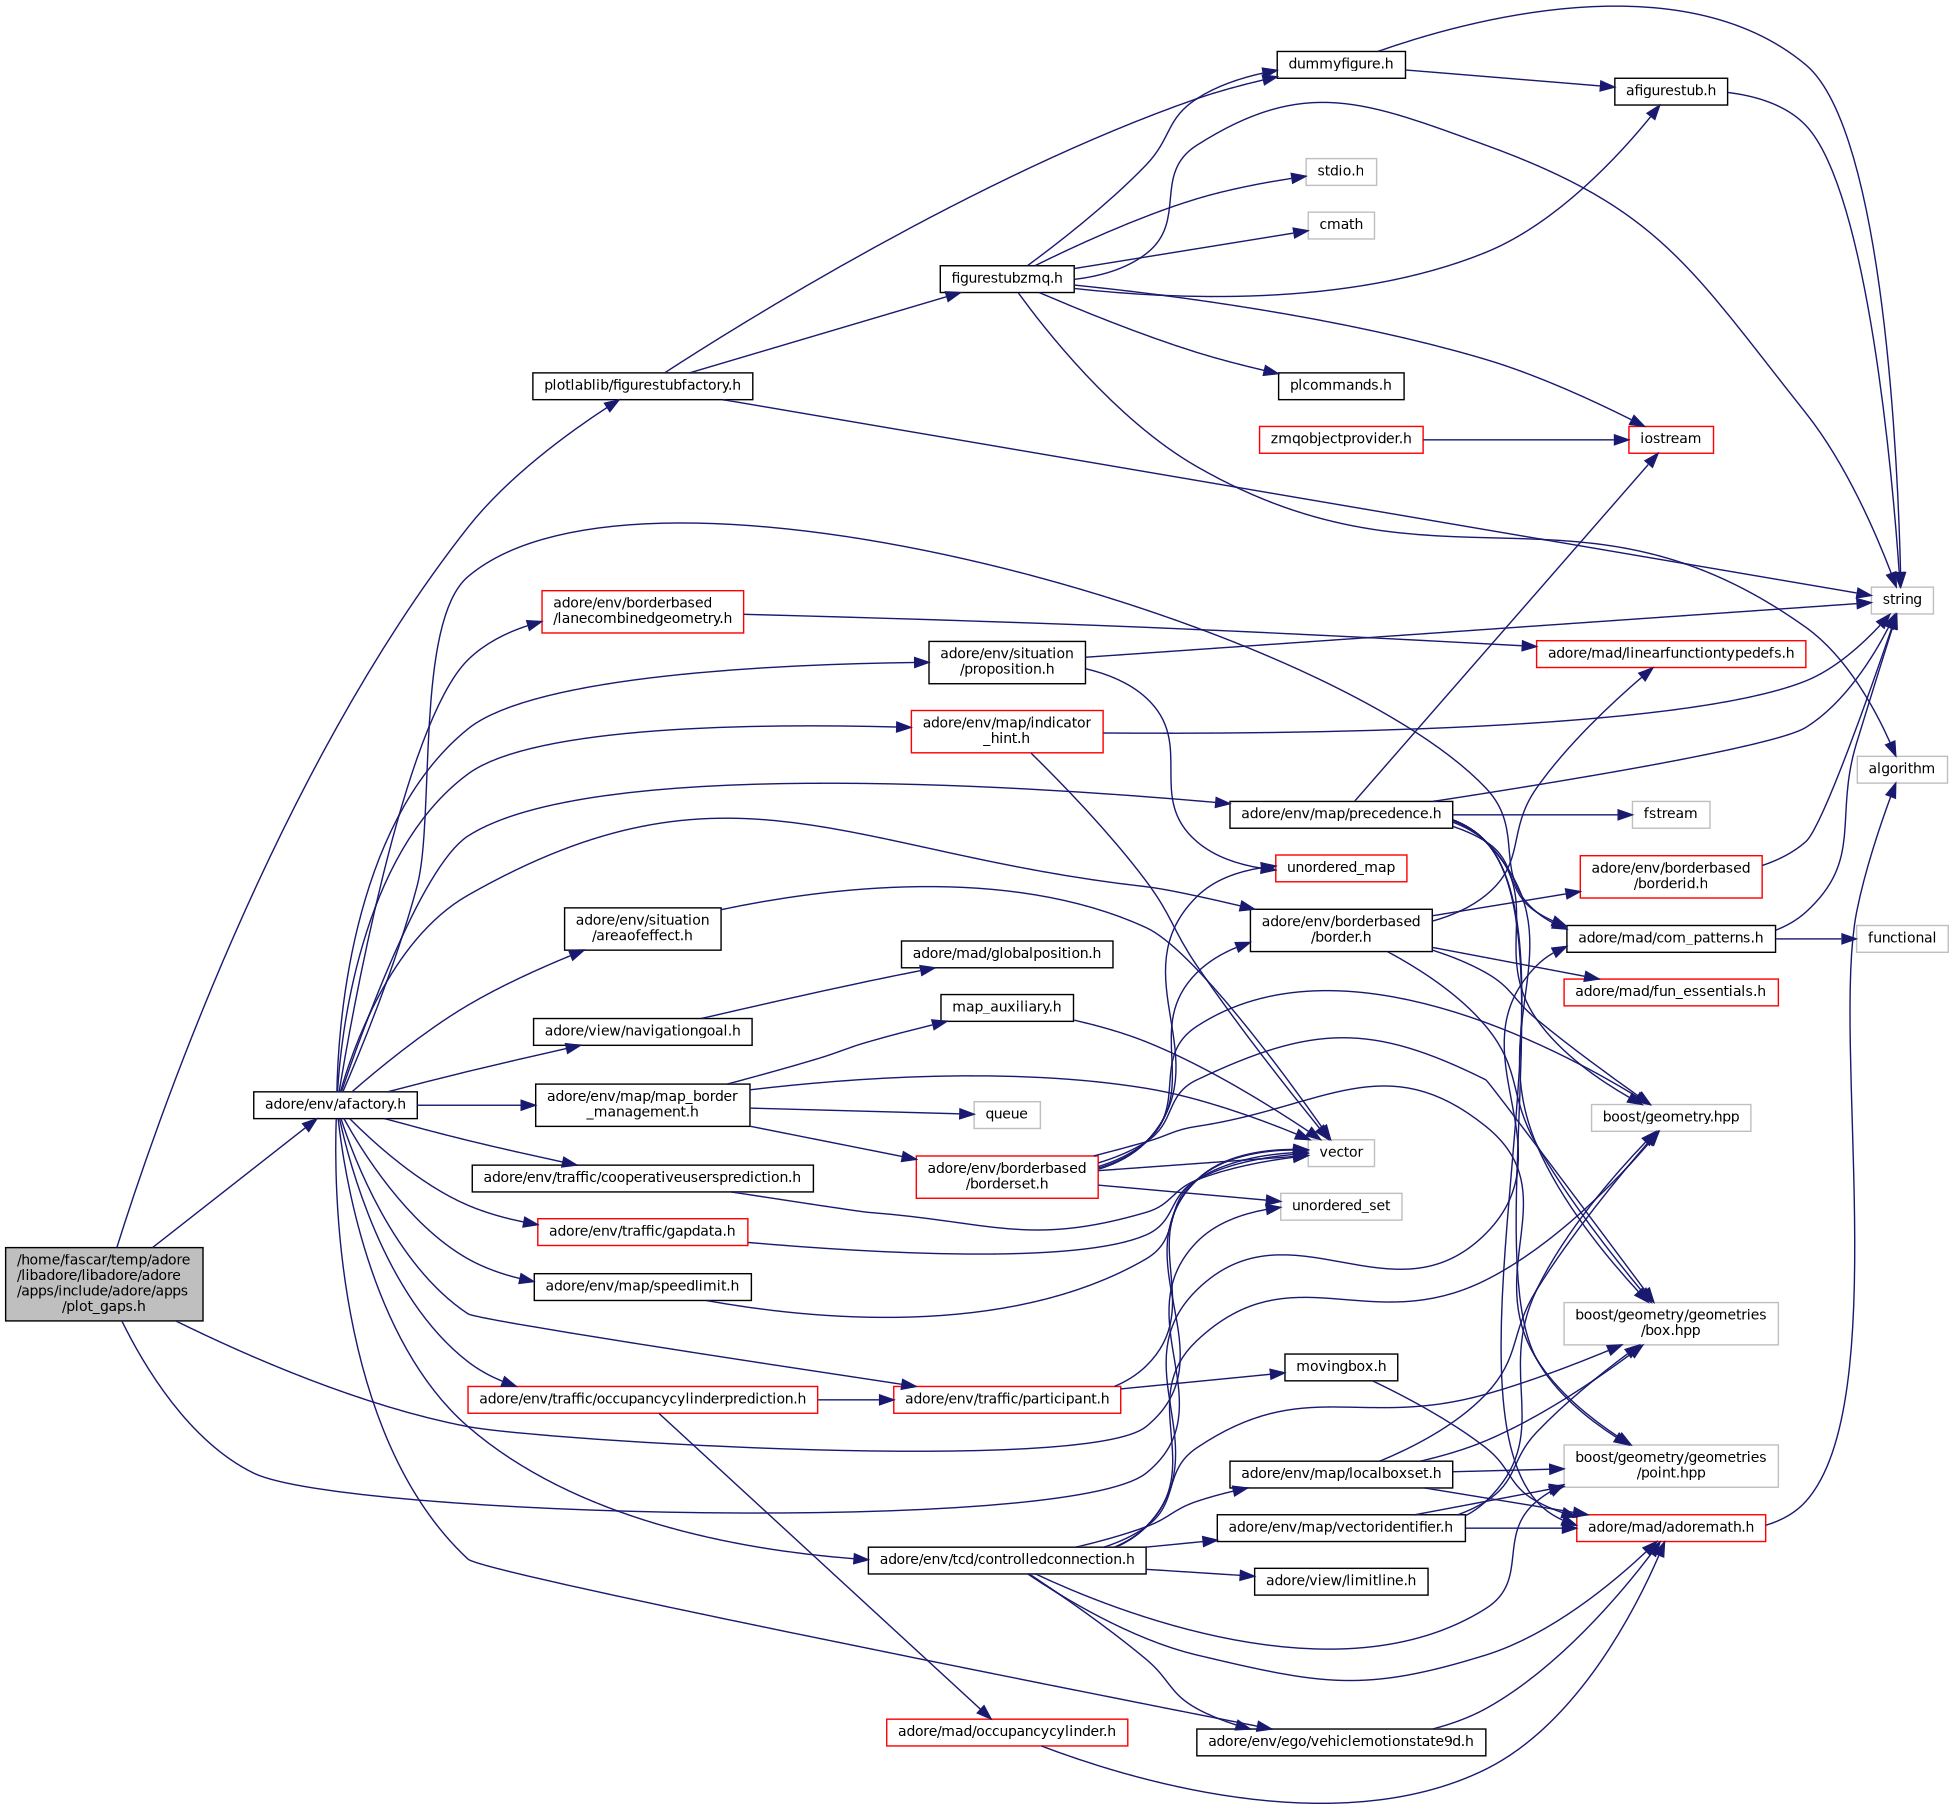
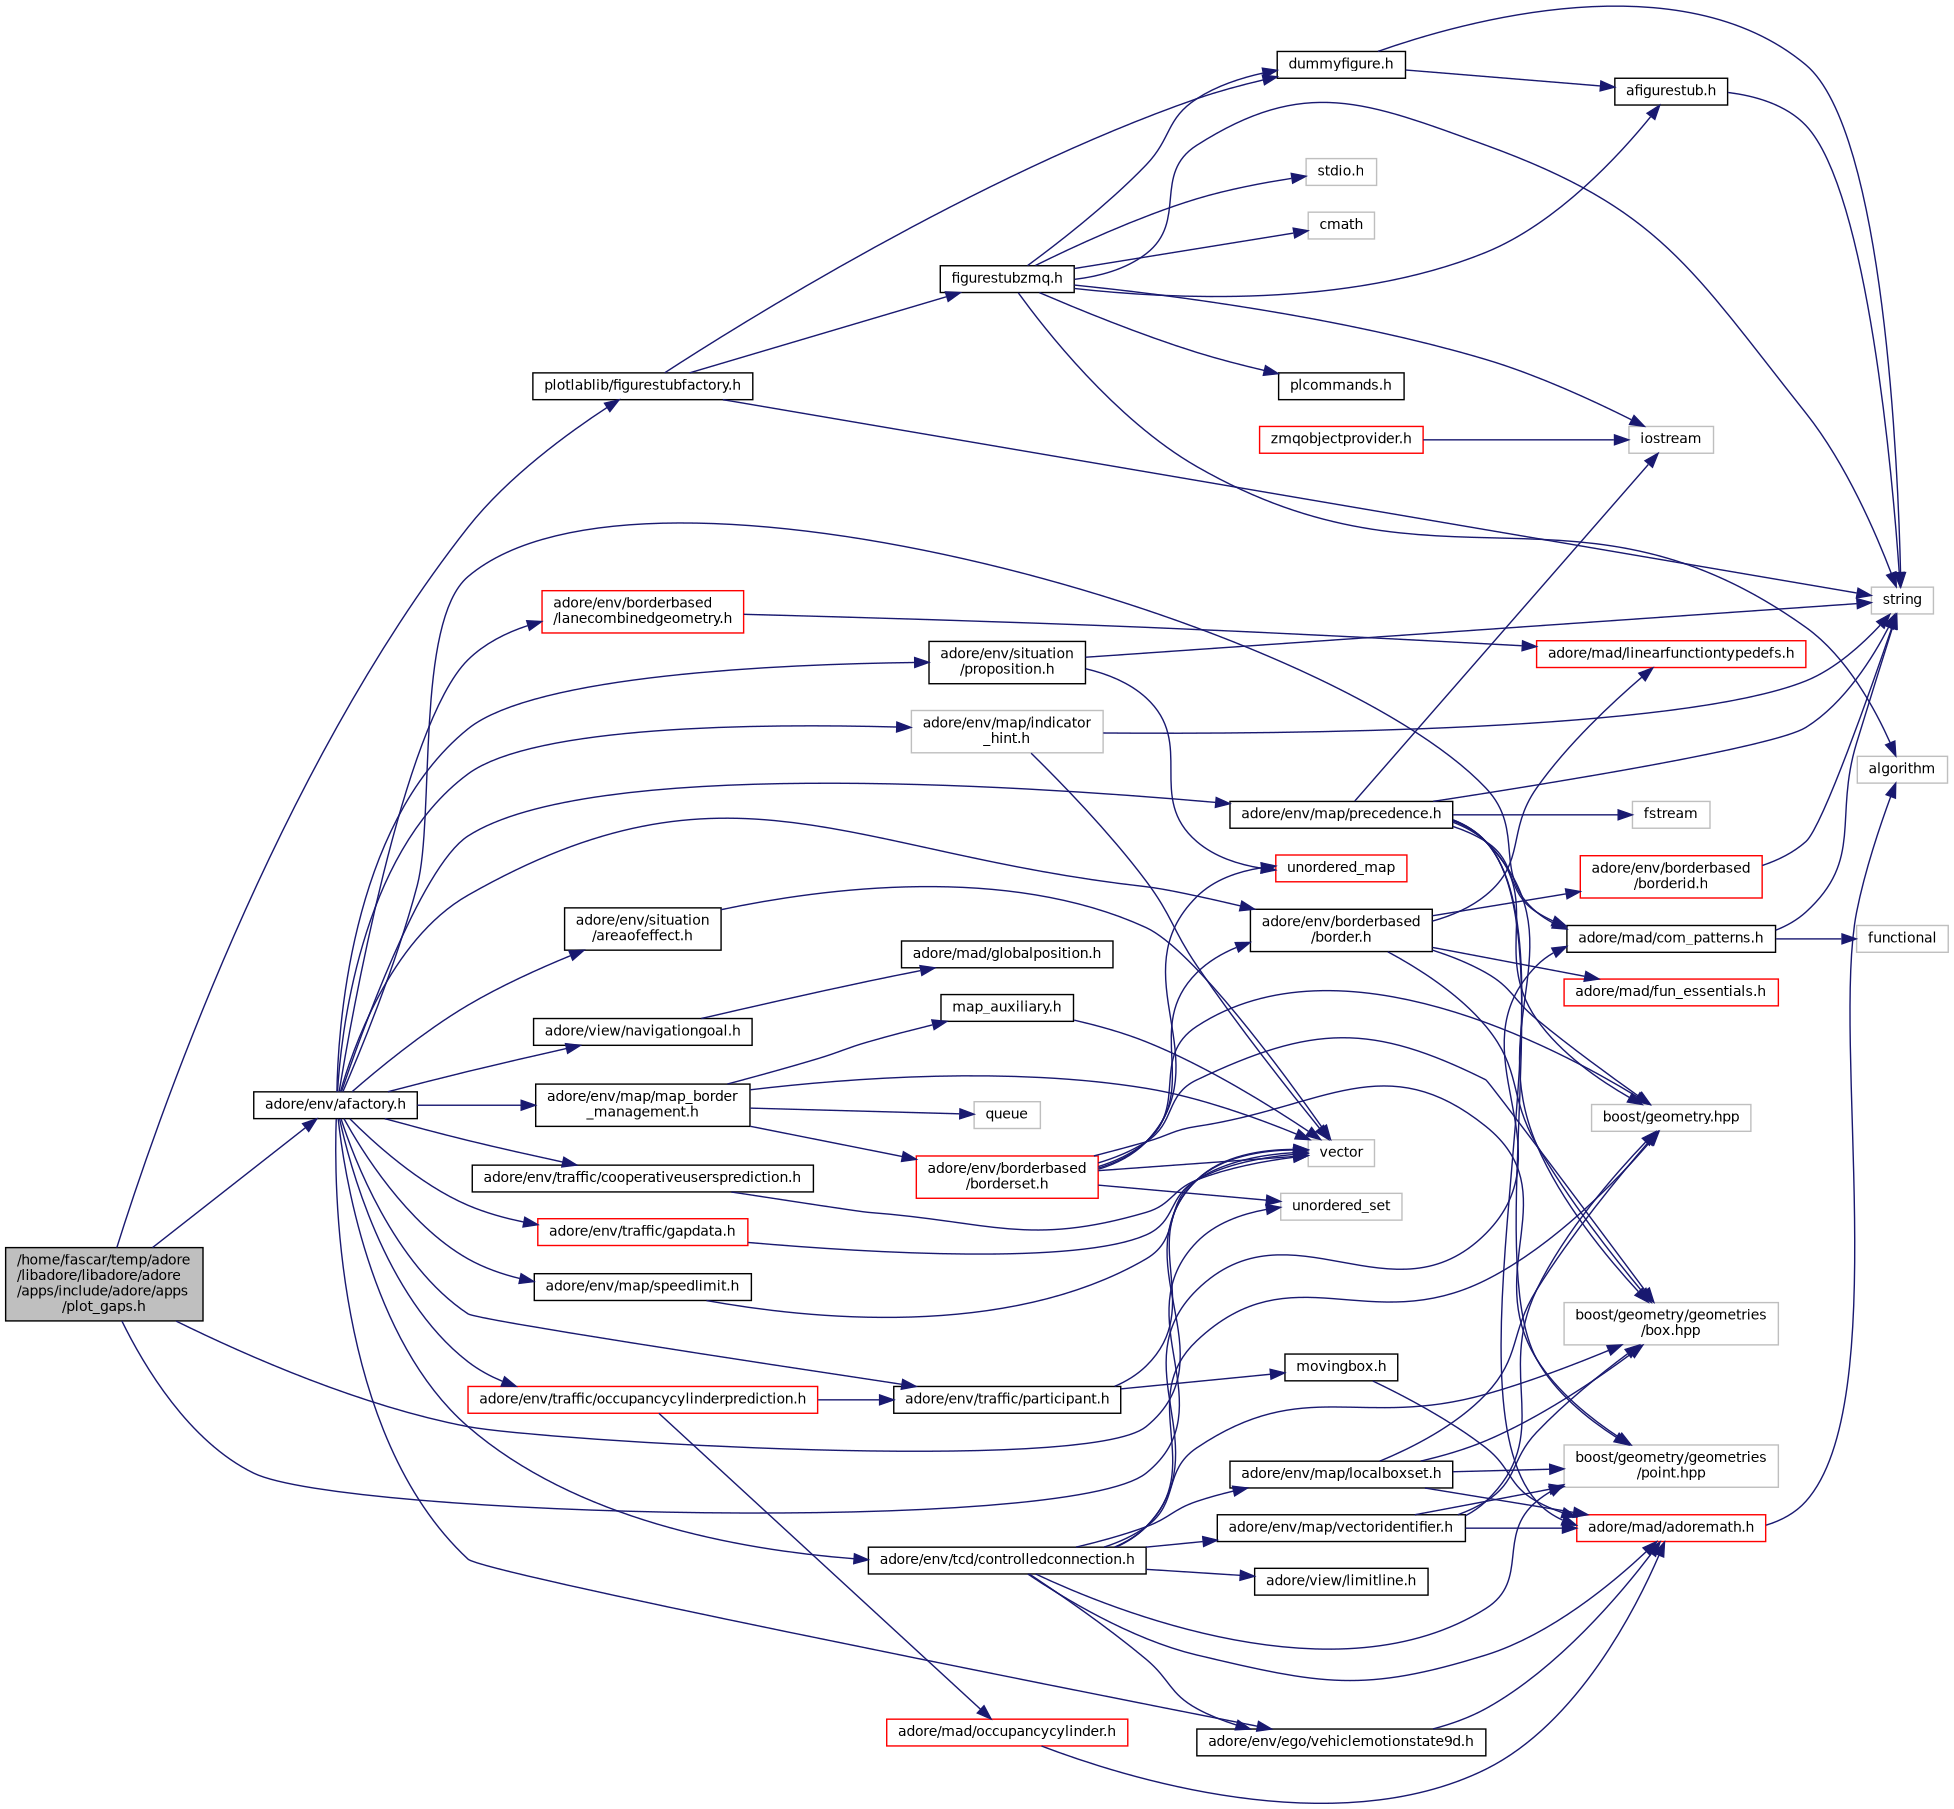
node "iostream": color red -> grey75
node "adore/env/map/indicator _hint.h": color red -> grey75
node "adore/env/traffic/participant.h": color red -> black
